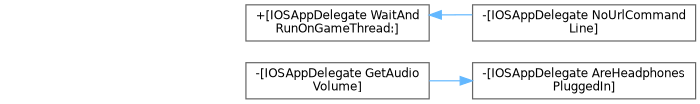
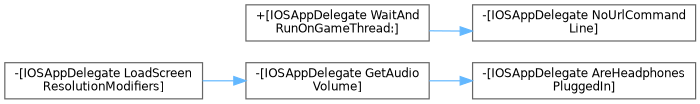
edge "-[IOSAppDelegate NoUrlCommand Line]" -> "+[IOSAppDelegate WaitAnd RunOnGameThread:]": reversed
node "-[IOSAppDelegate LoadScreen ResolutionModifiers]": added
